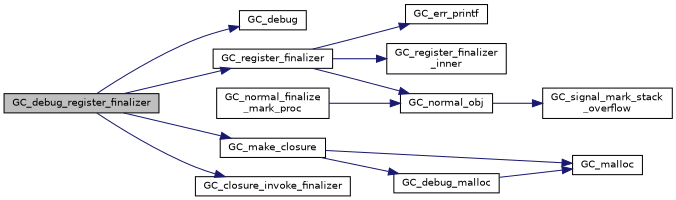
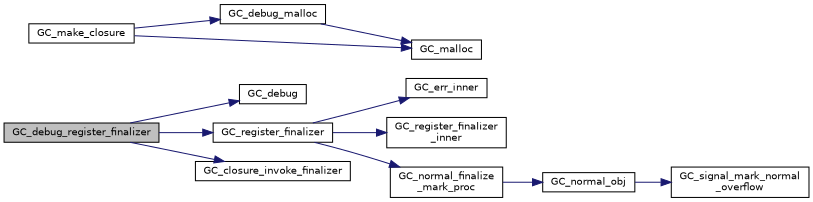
node "GC_err_printf": label "GC_err_printf" -> "GC_err_inner"
edge "GC_register_finalizer" -> "GC_normal_obj": now "GC_register_finalizer" -> "GC_normal_finalize _mark_proc"
node "GC_signal_mark_stack _overflow": label "GC_signal_mark_stack _overflow" -> "GC_signal_mark_normal _overflow"
edge "GC_debug_register_finalizer" -> "GC_make_closure": removed
